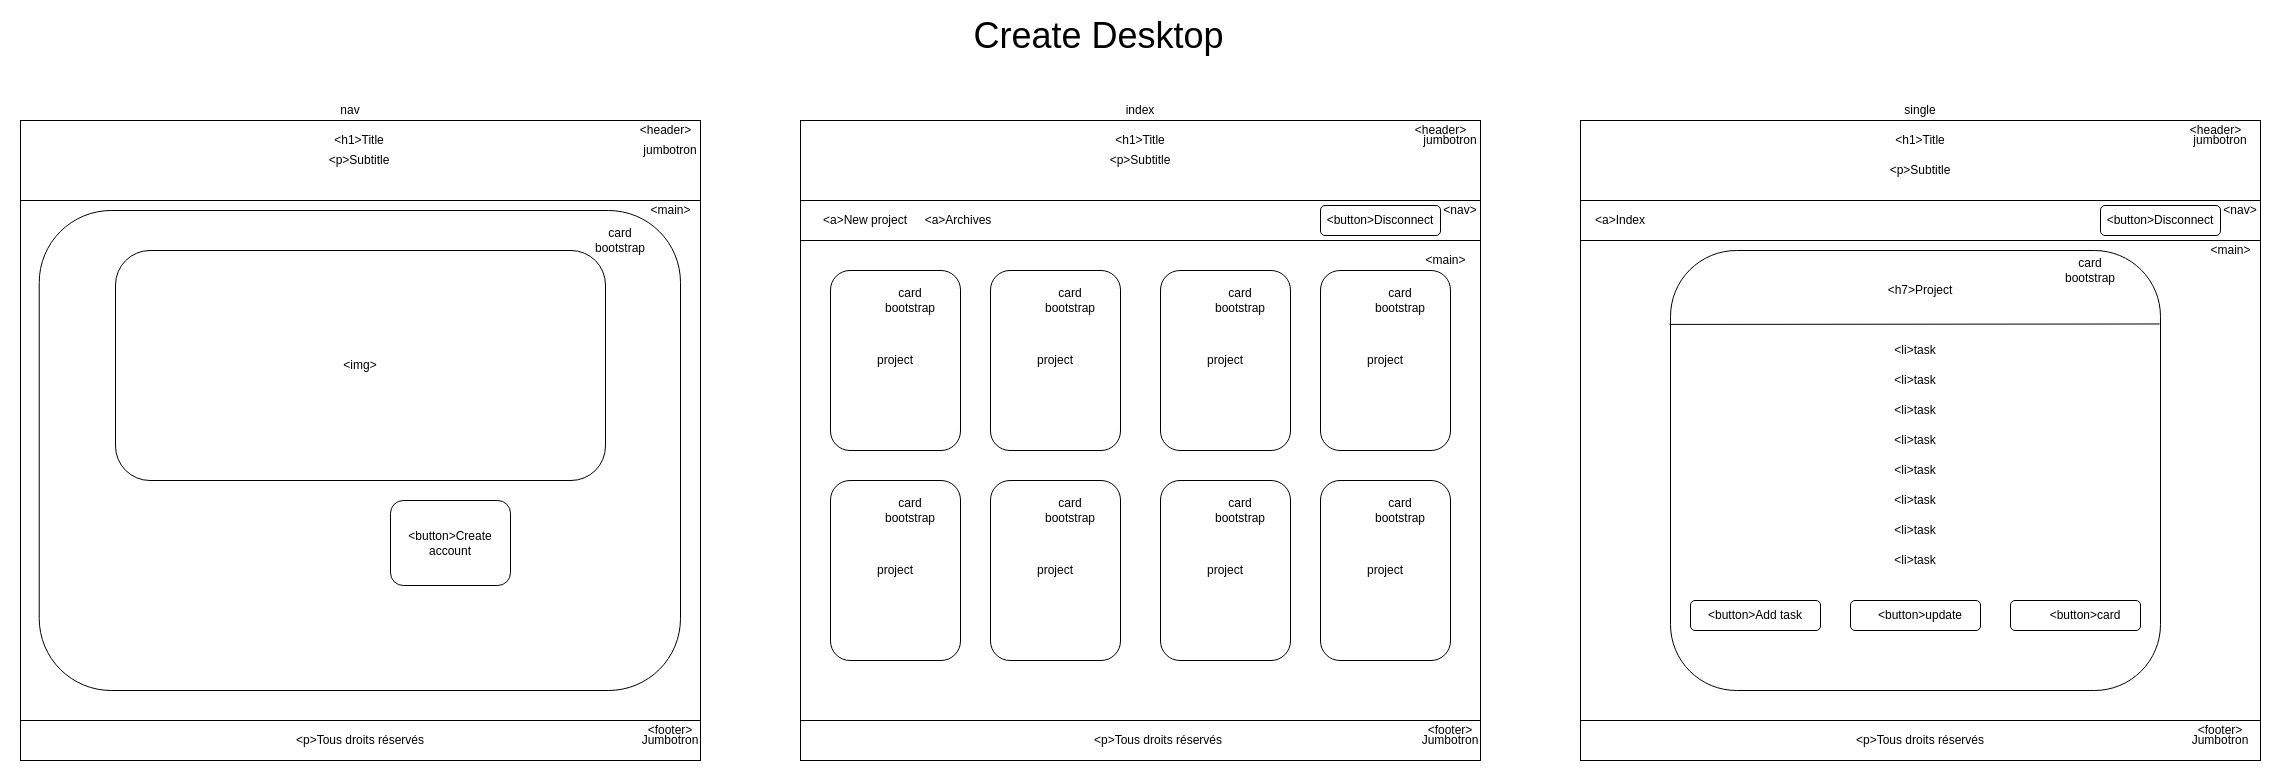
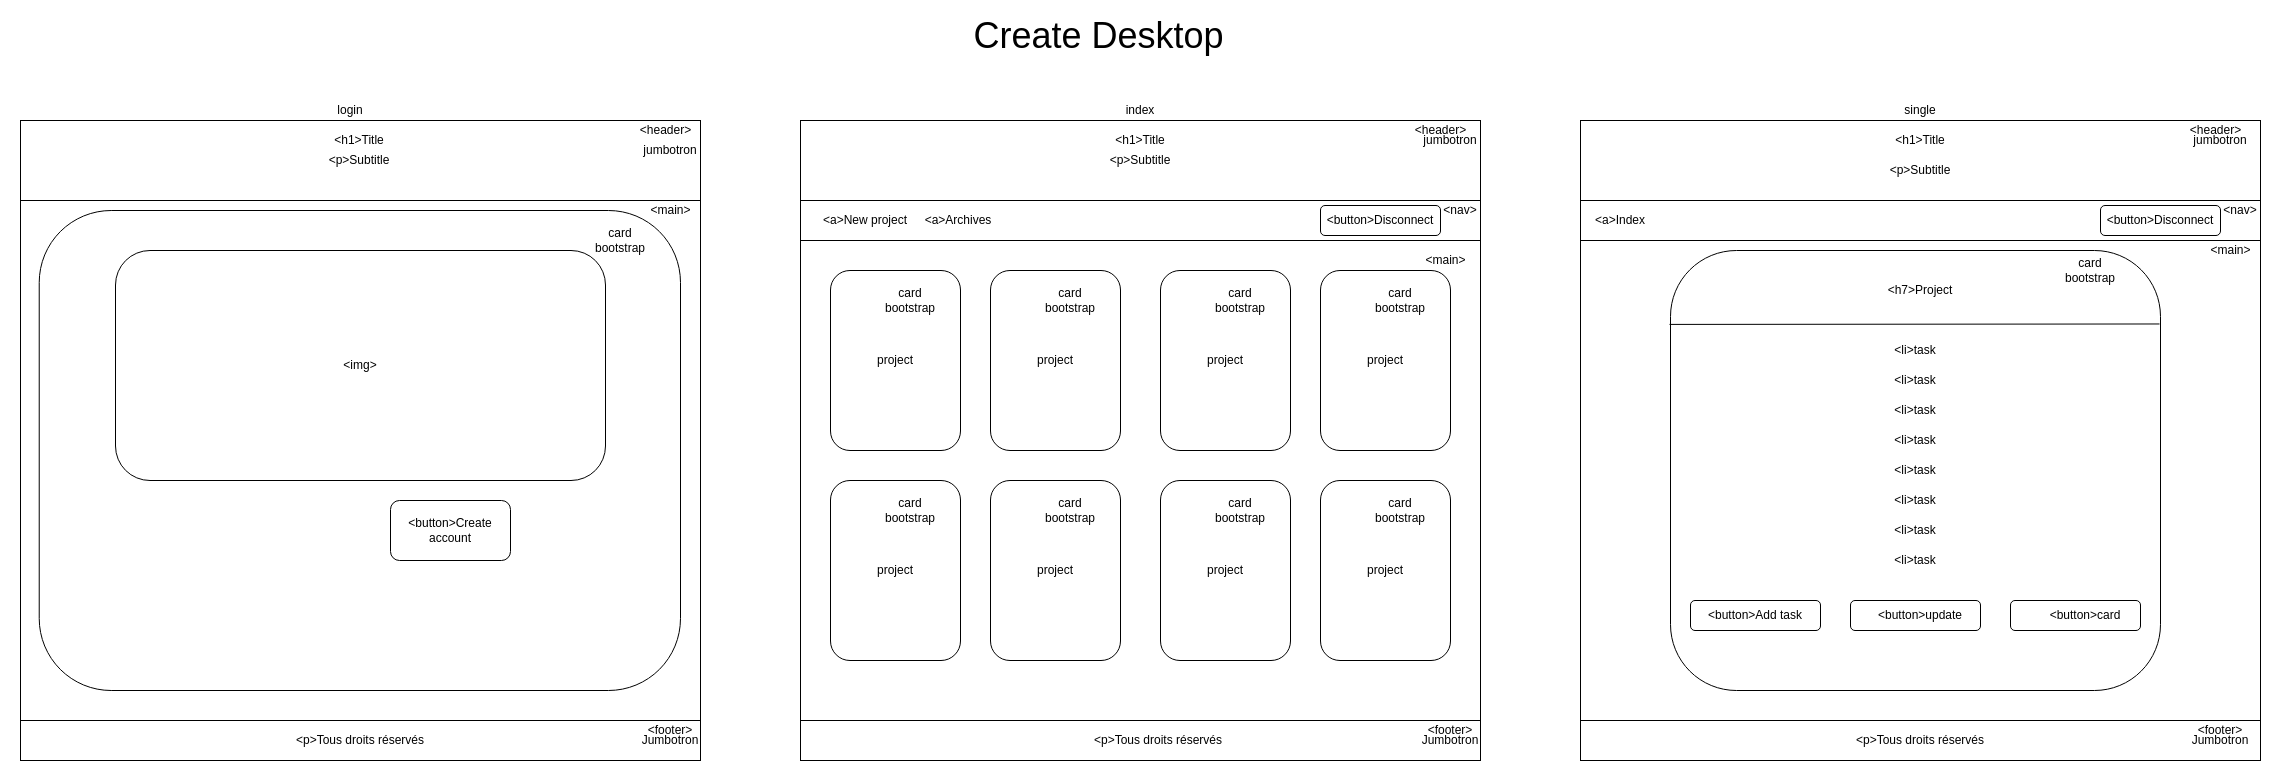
node "nav": label "nav" -> "login"
node "<button>Create account": size 120x85 -> 120x60
